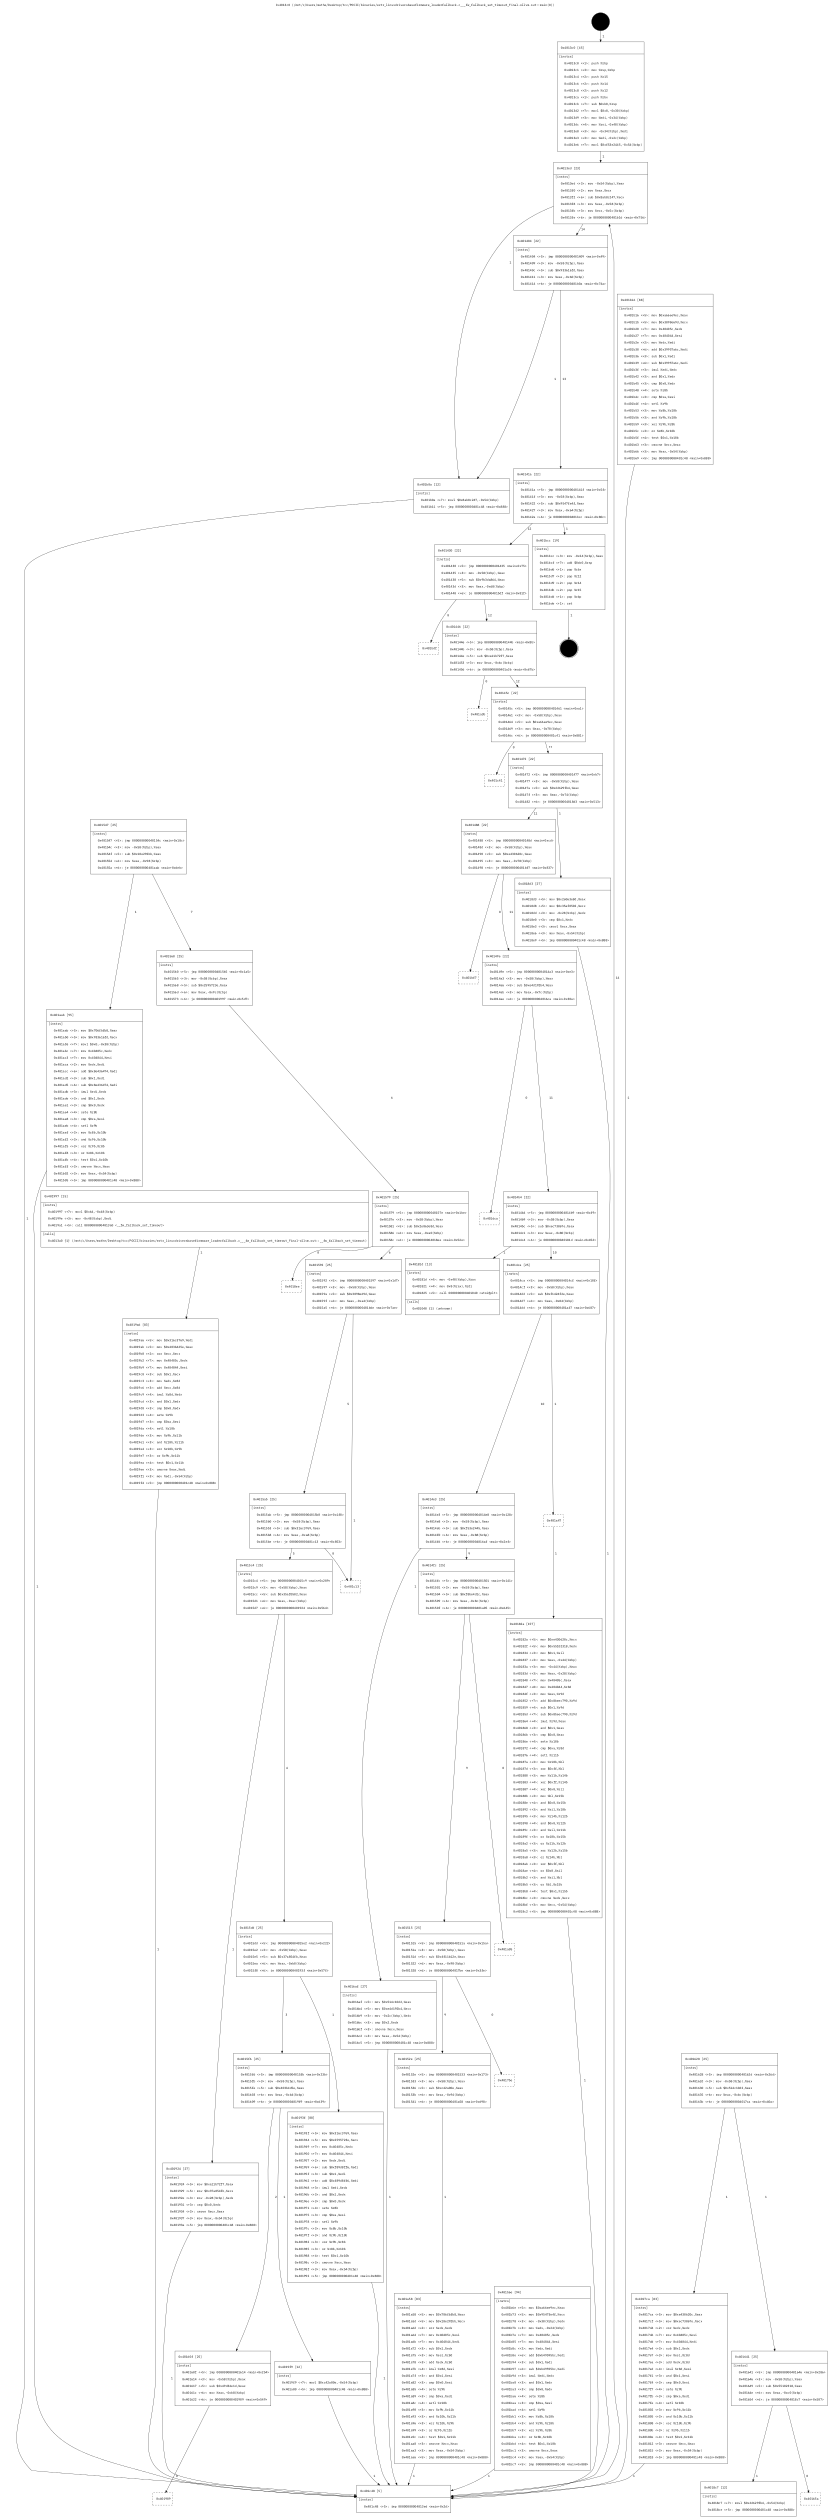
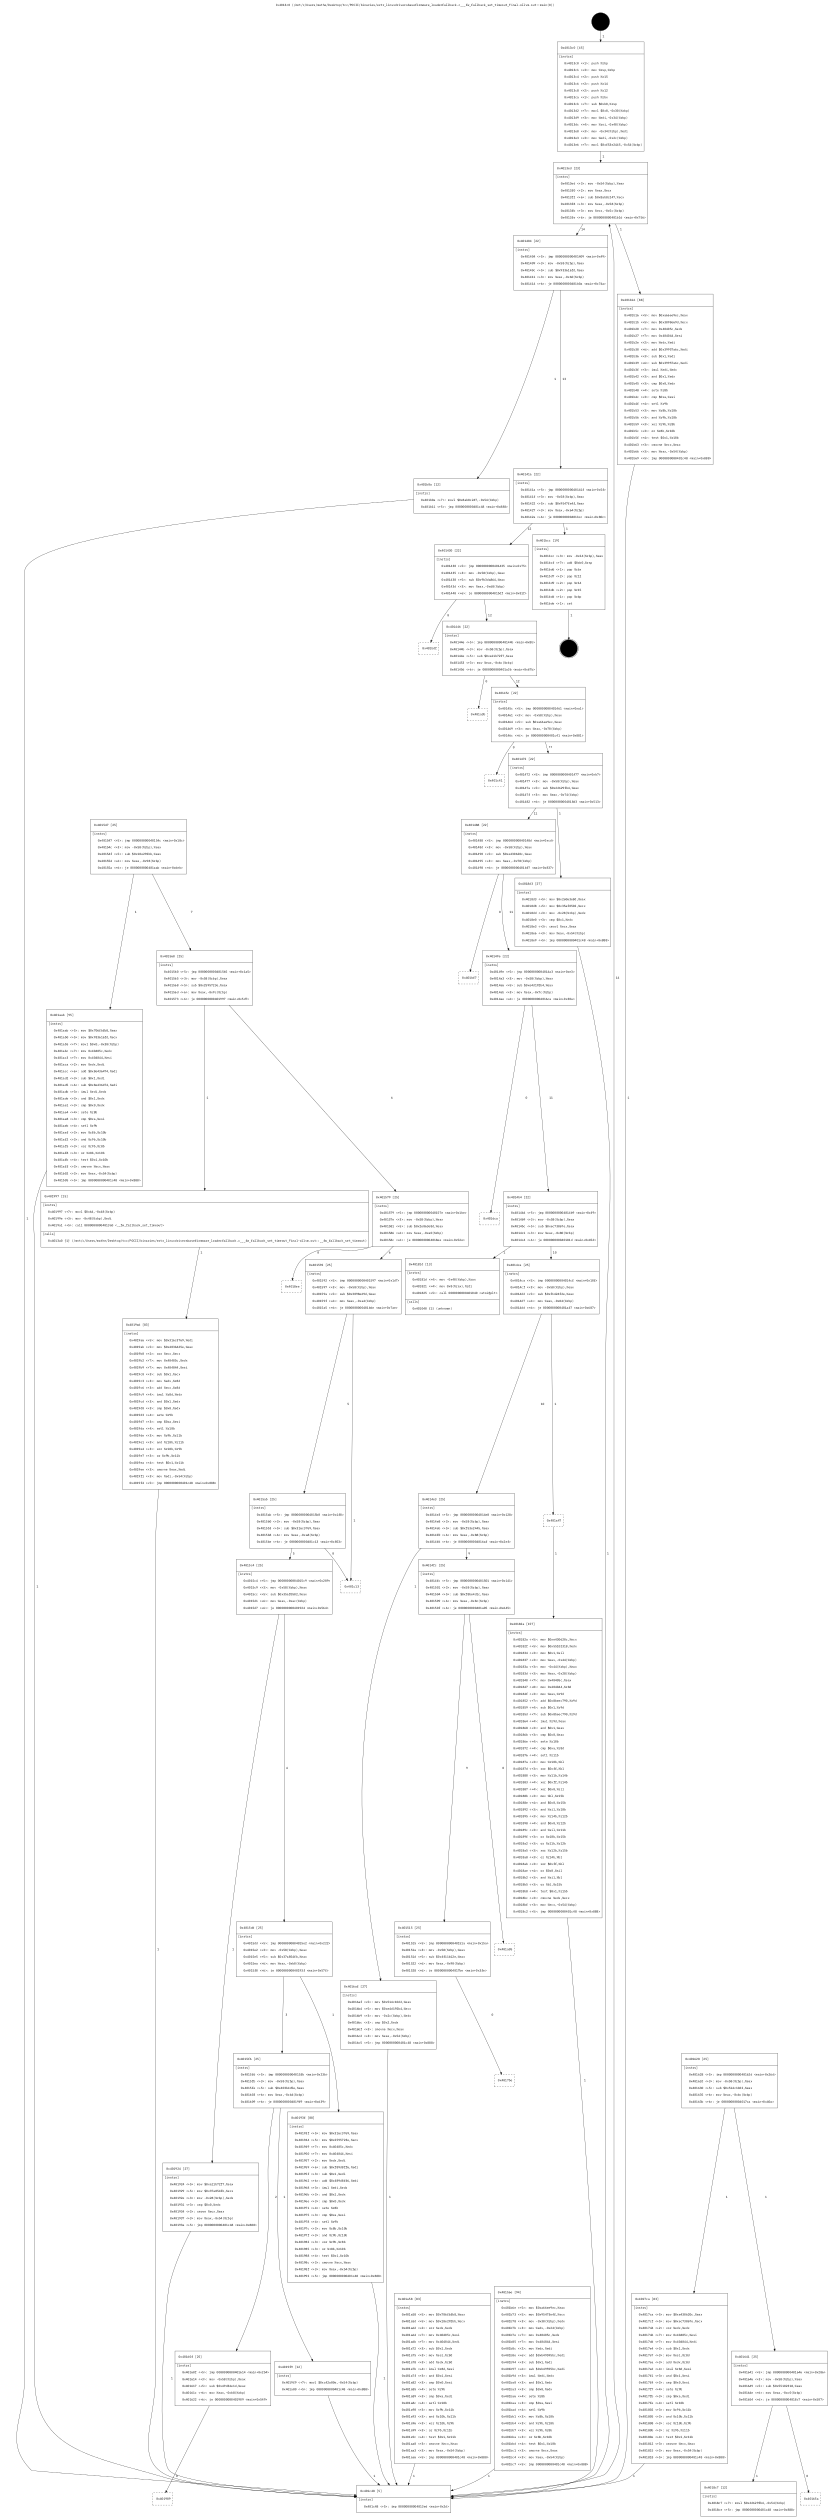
edge "0x4013ed [23]" -> "0x401b0a [12]": now "0x4013ed [23]" -> "0x401b16 [88]"
edge "0x401560 [25]" -> "0x401997 [15]": added, label "1"
node "0x40152e [25]": removed
